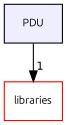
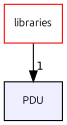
edge "PDU" -> "libraries": reversed
